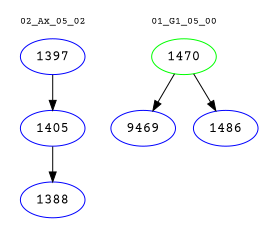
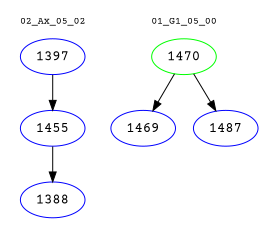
node "1405": label "1405" -> "1455"
node "9469": label "9469" -> "1469"
node "1486": label "1486" -> "1487"
